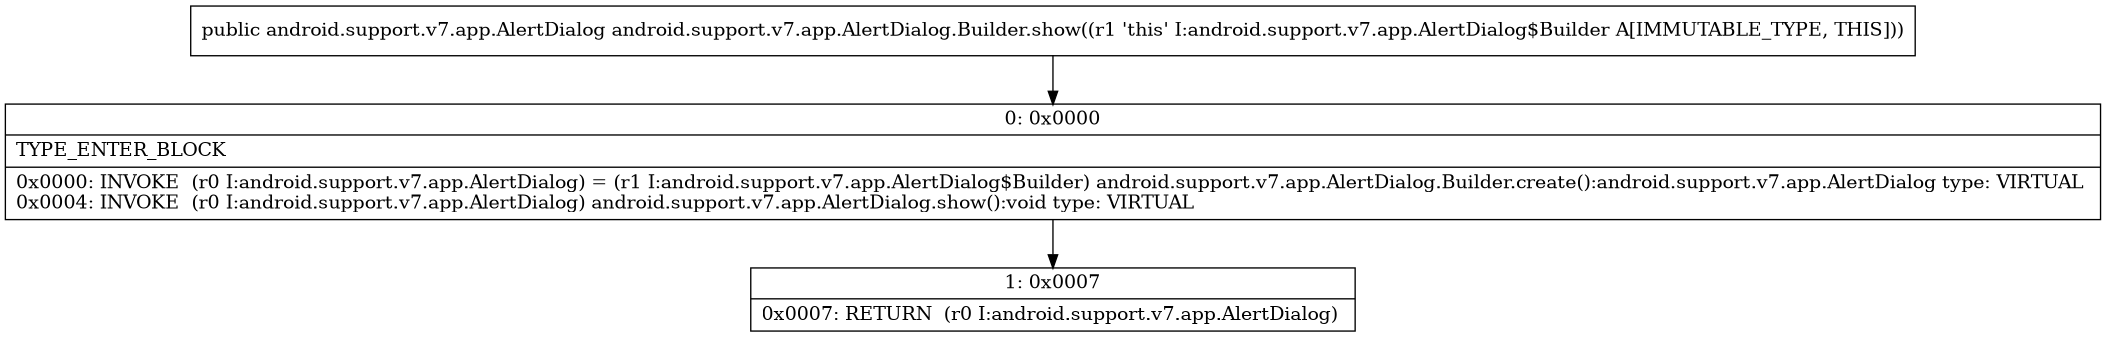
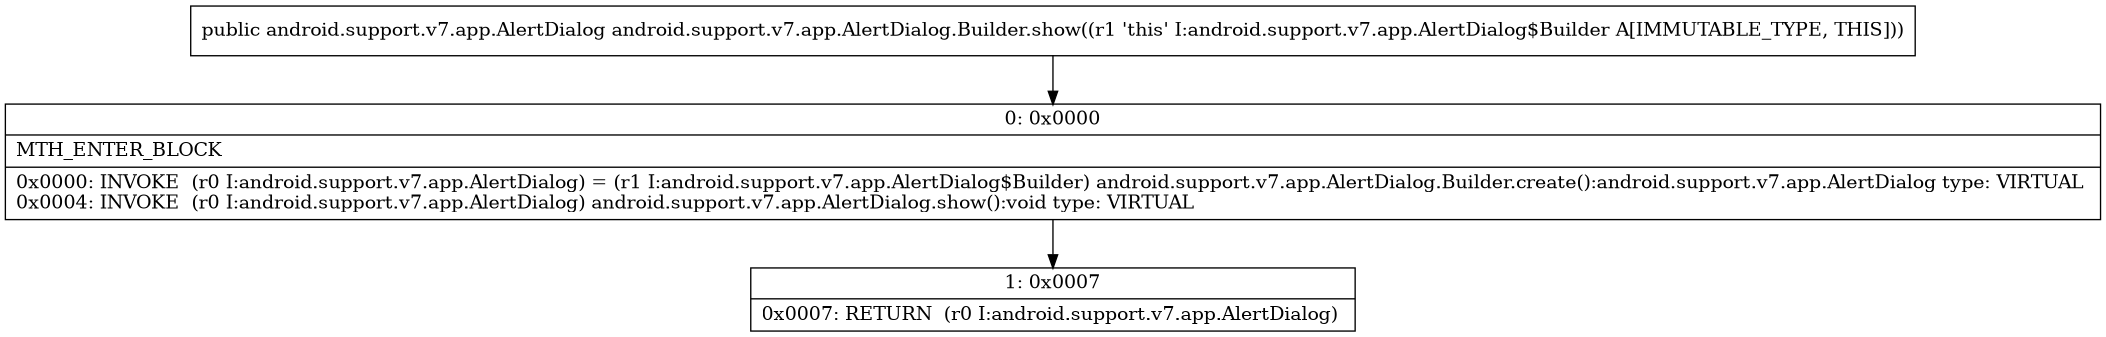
node "0: 0x0000": text "TYPE_ENTER_BLOCK" -> "MTH_ENTER_BLOCK"
